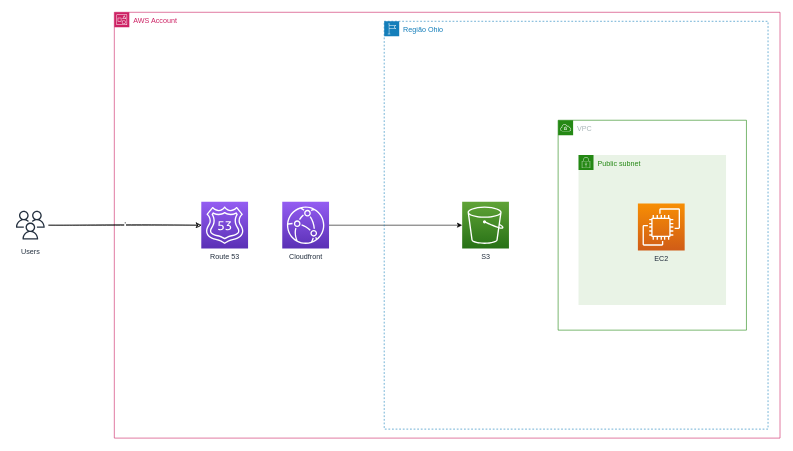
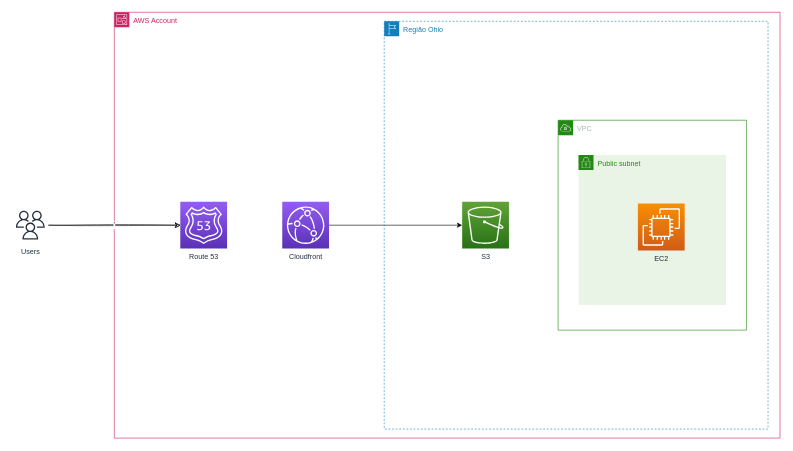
node "Route 53": moved (225, 225) -> (204, 225)
